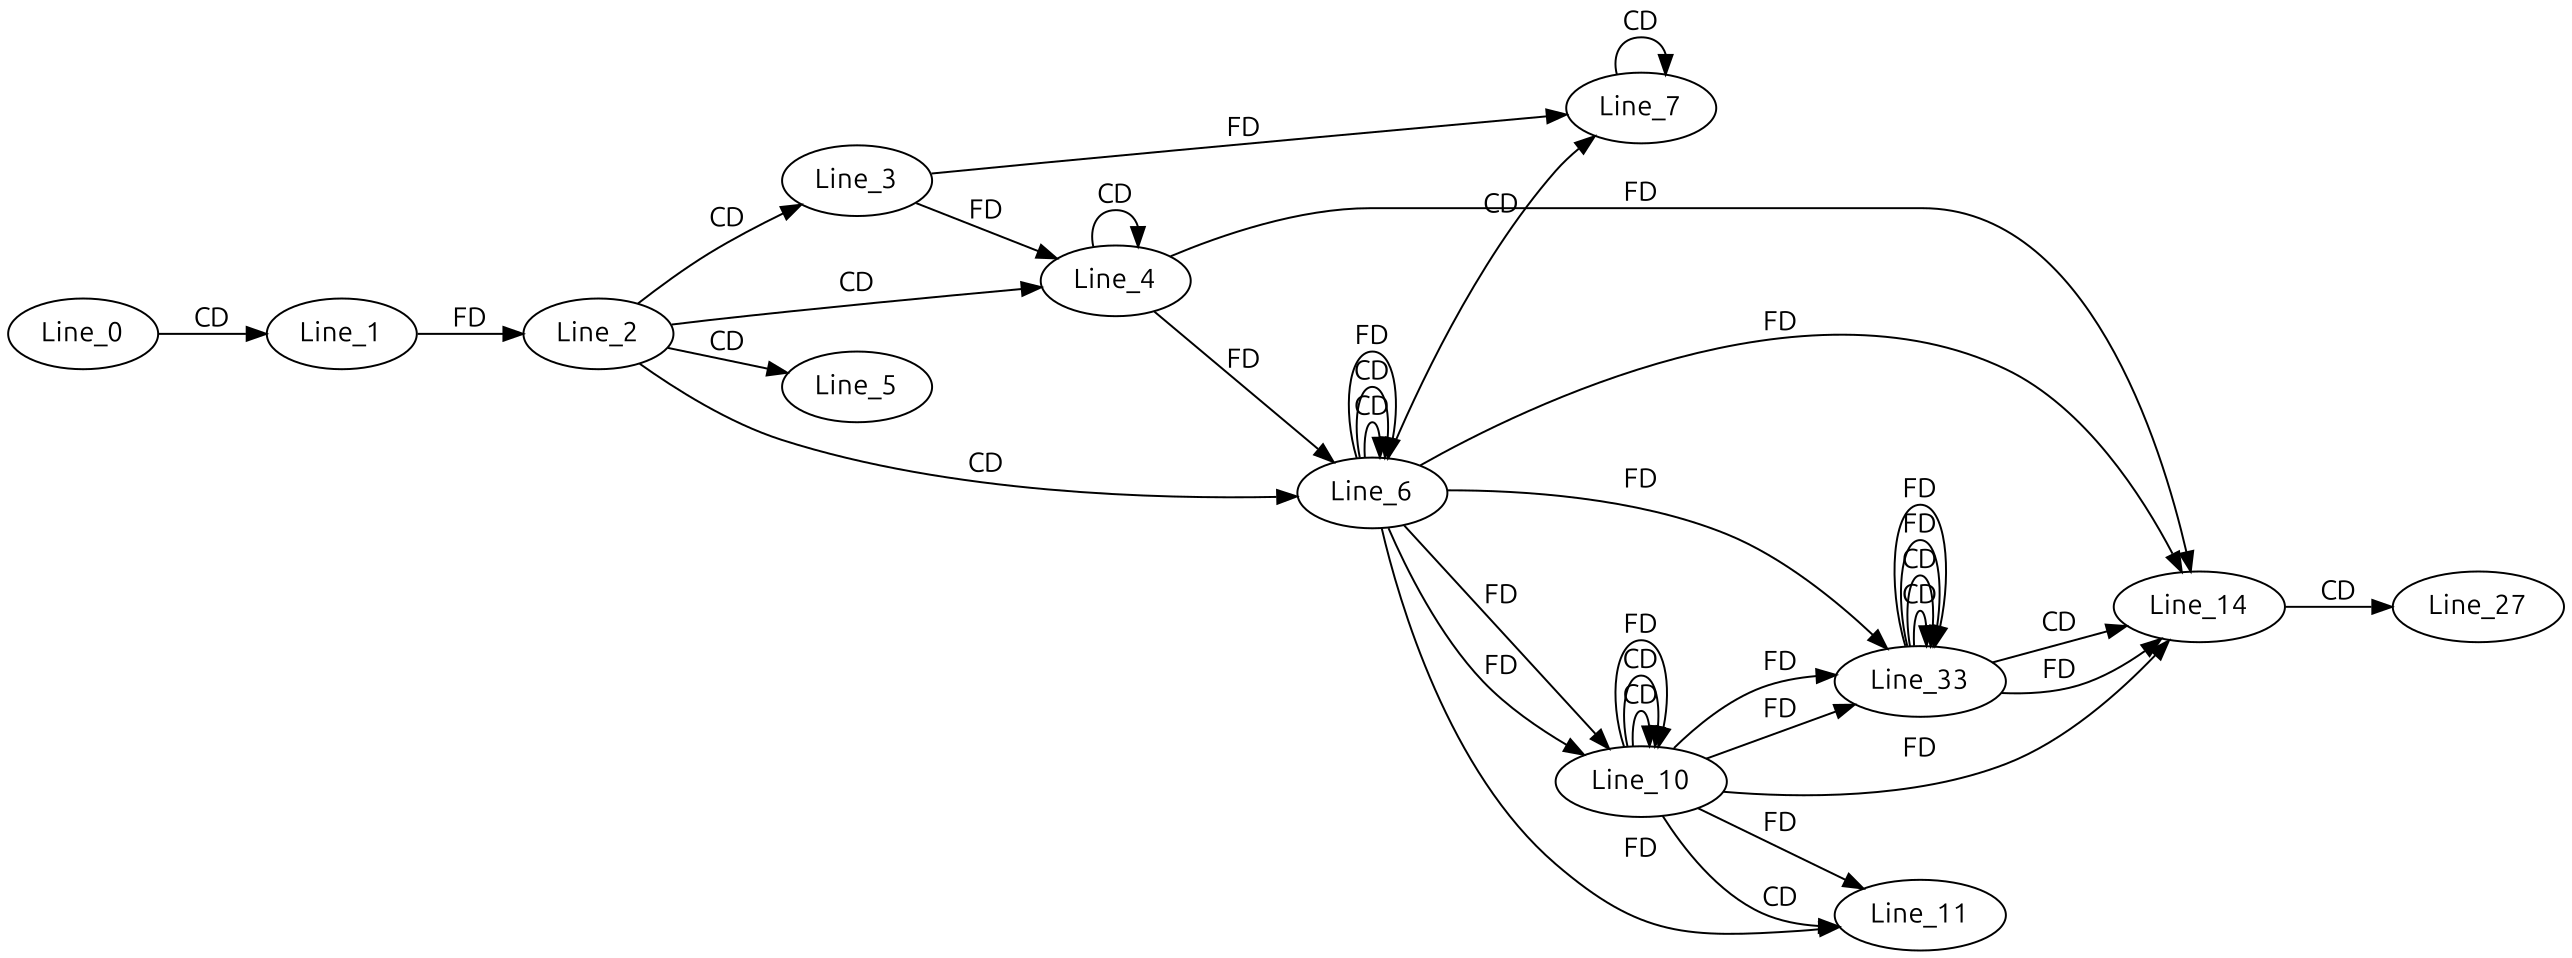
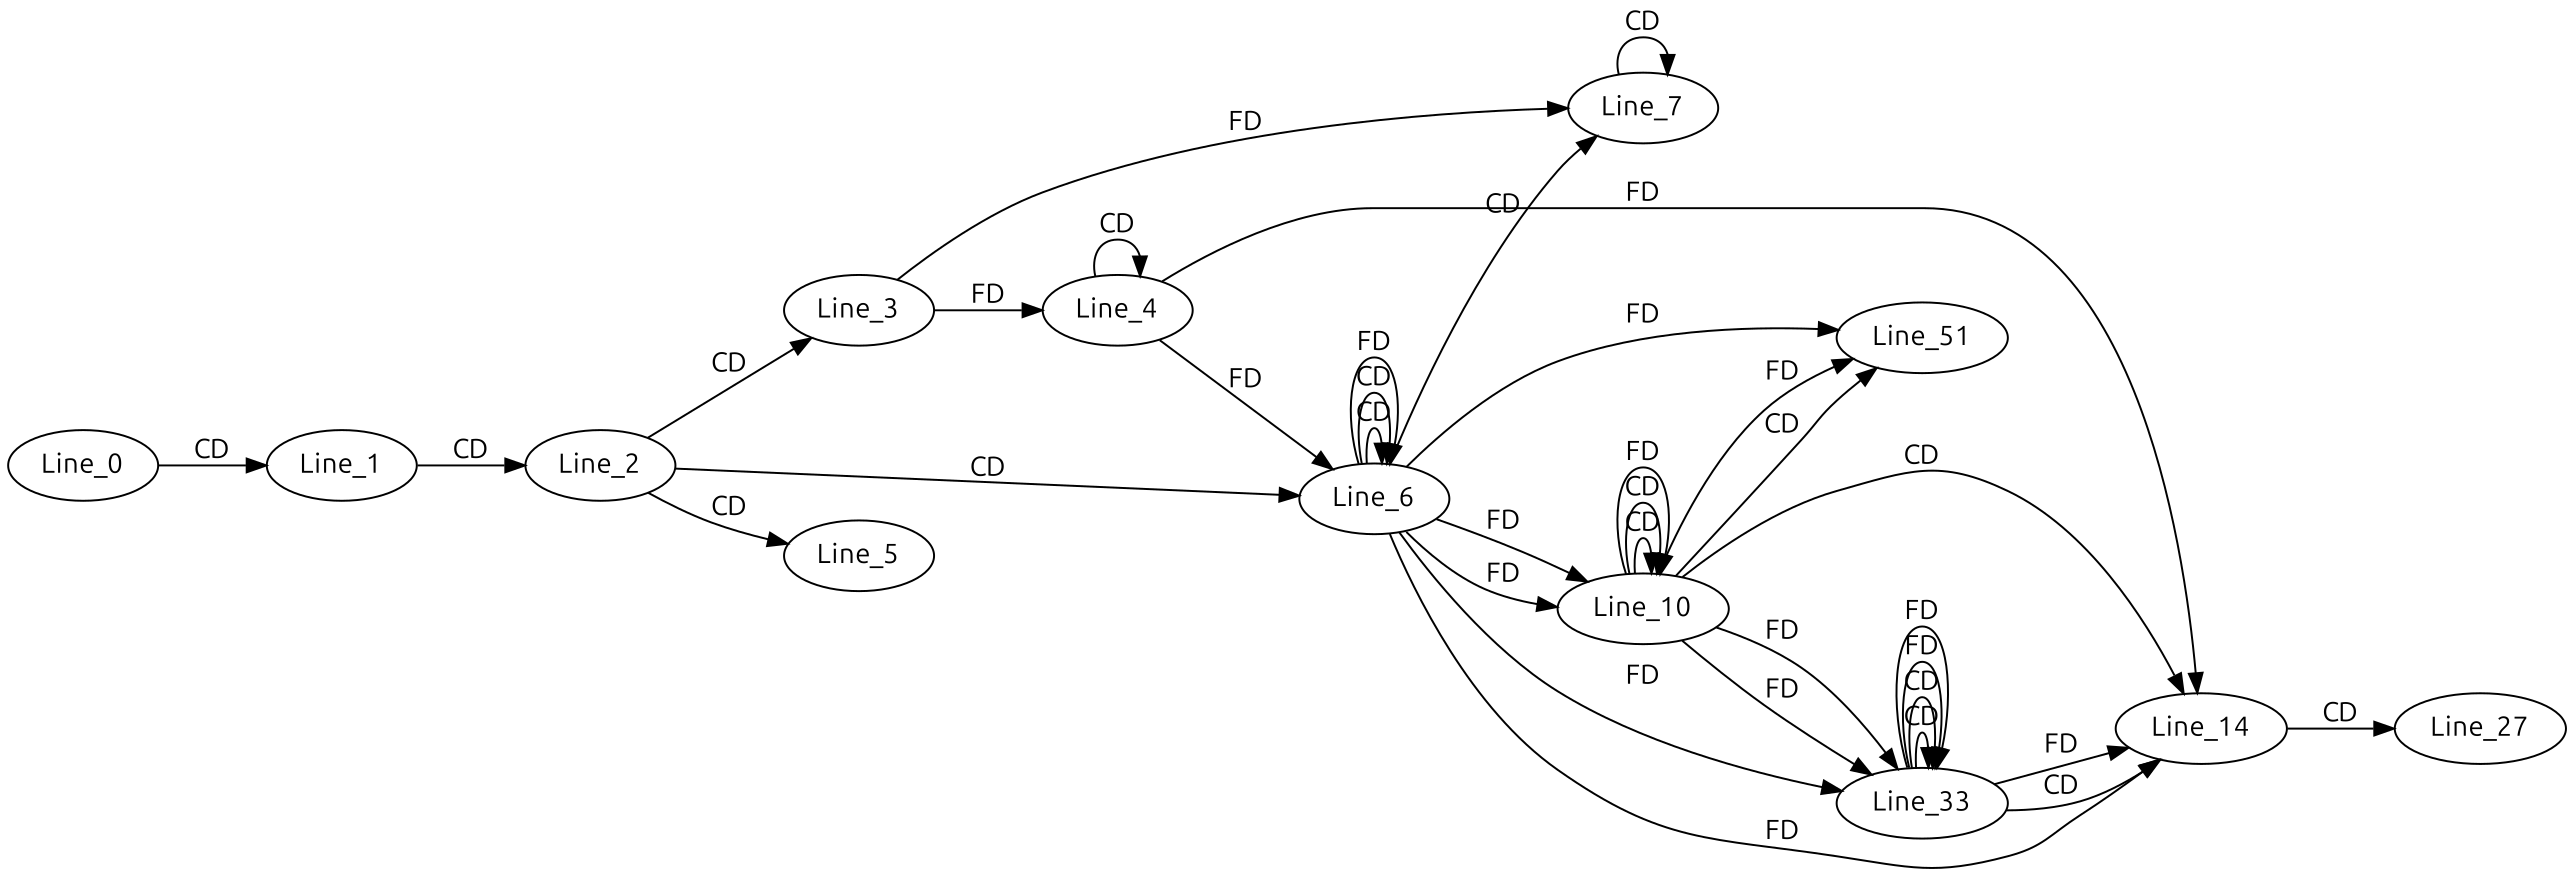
edge "Line_2" -> "Line_4": removed, label "CD"
edge "Line_1" -> "Line_2": label "FD" -> "CD"
edge "Line_10" -> "Line_14": label "FD" -> "CD"
node "Line_11": label "Line_11" -> "Line_51"
